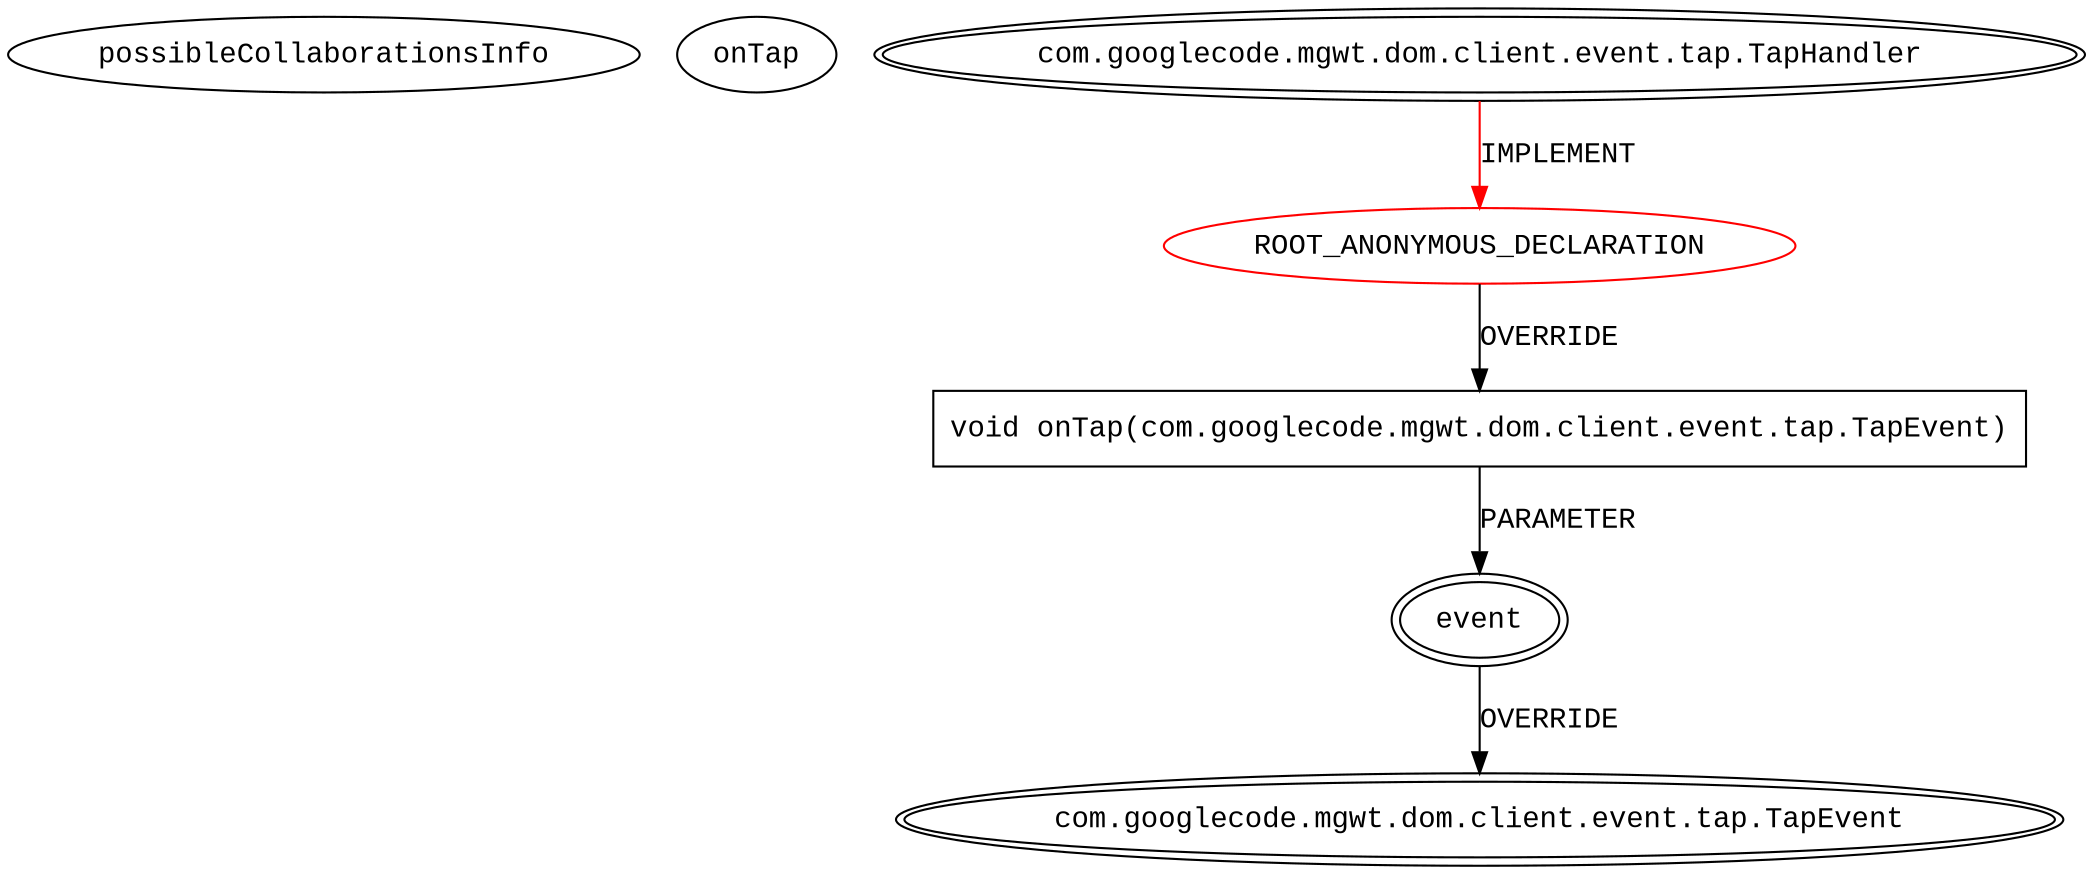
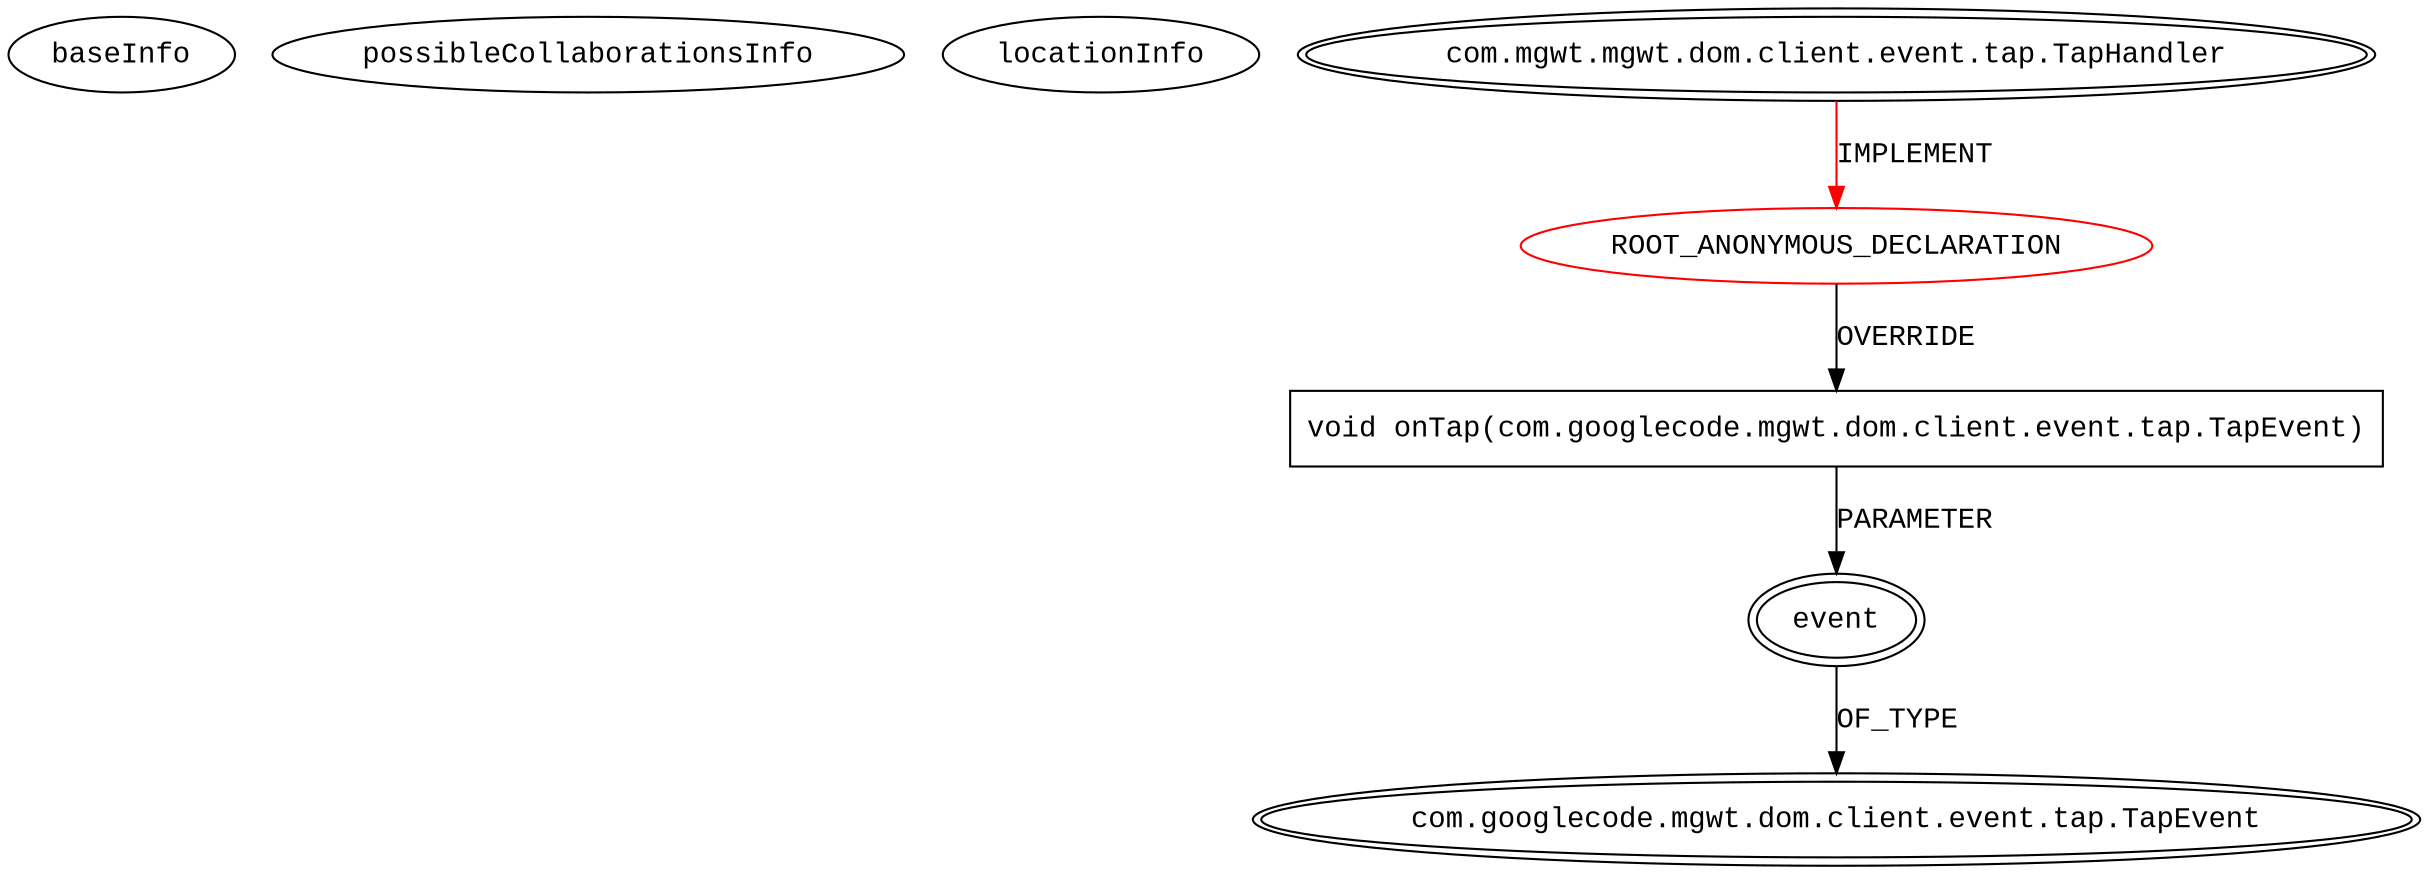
node "baseInfo": added
node "onTap": label "onTap" -> "locationInfo"
node "com.googlecode.mgwt.dom.client.event.tap.TapHandler": label "com.googlecode.mgwt.dom.client.event.tap.TapHandler" -> "com.mgwt.mgwt.dom.client.event.tap.TapHandler"
edge "event" -> "com.googlecode.mgwt.dom.client.event.tap.TapEvent": label "OVERRIDE" -> "OF_TYPE"
